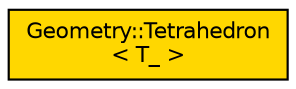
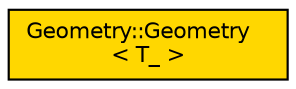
node "Geometry::Tetrahedron < T_ >": label "Geometry::Tetrahedron < T_ >" -> "Geometry::Geometry < T_ >"
